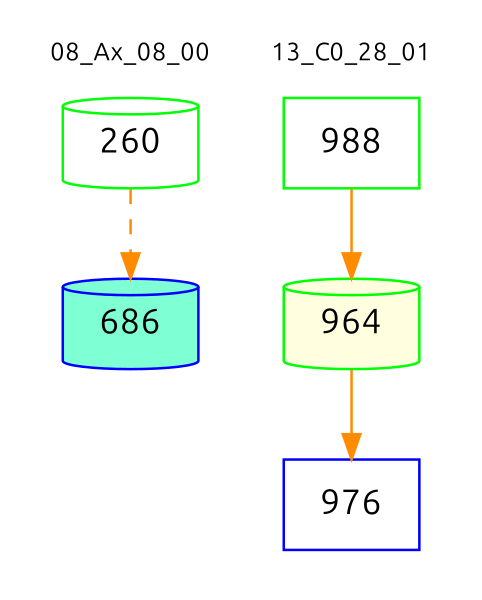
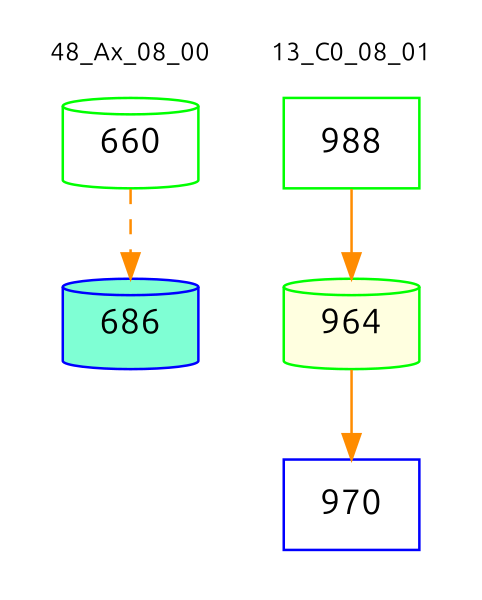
cluster "08_Ax_08_00": label "08_Ax_08_00" -> "48_Ax_08_00"
cluster "13_C0_28_01": label "13_C0_28_01" -> "13_C0_08_01"
node "260": label "260" -> "660"
node "976": label "976" -> "970"
